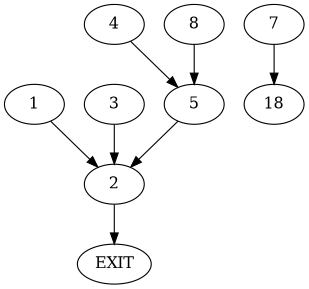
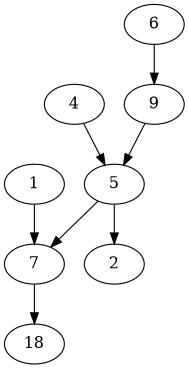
node "6": added
node "8": label "8" -> "9"
node "3": removed
edge "1" -> "2": now "1" -> "7"
edge "5" -> "7": added
node "EXIT": removed
